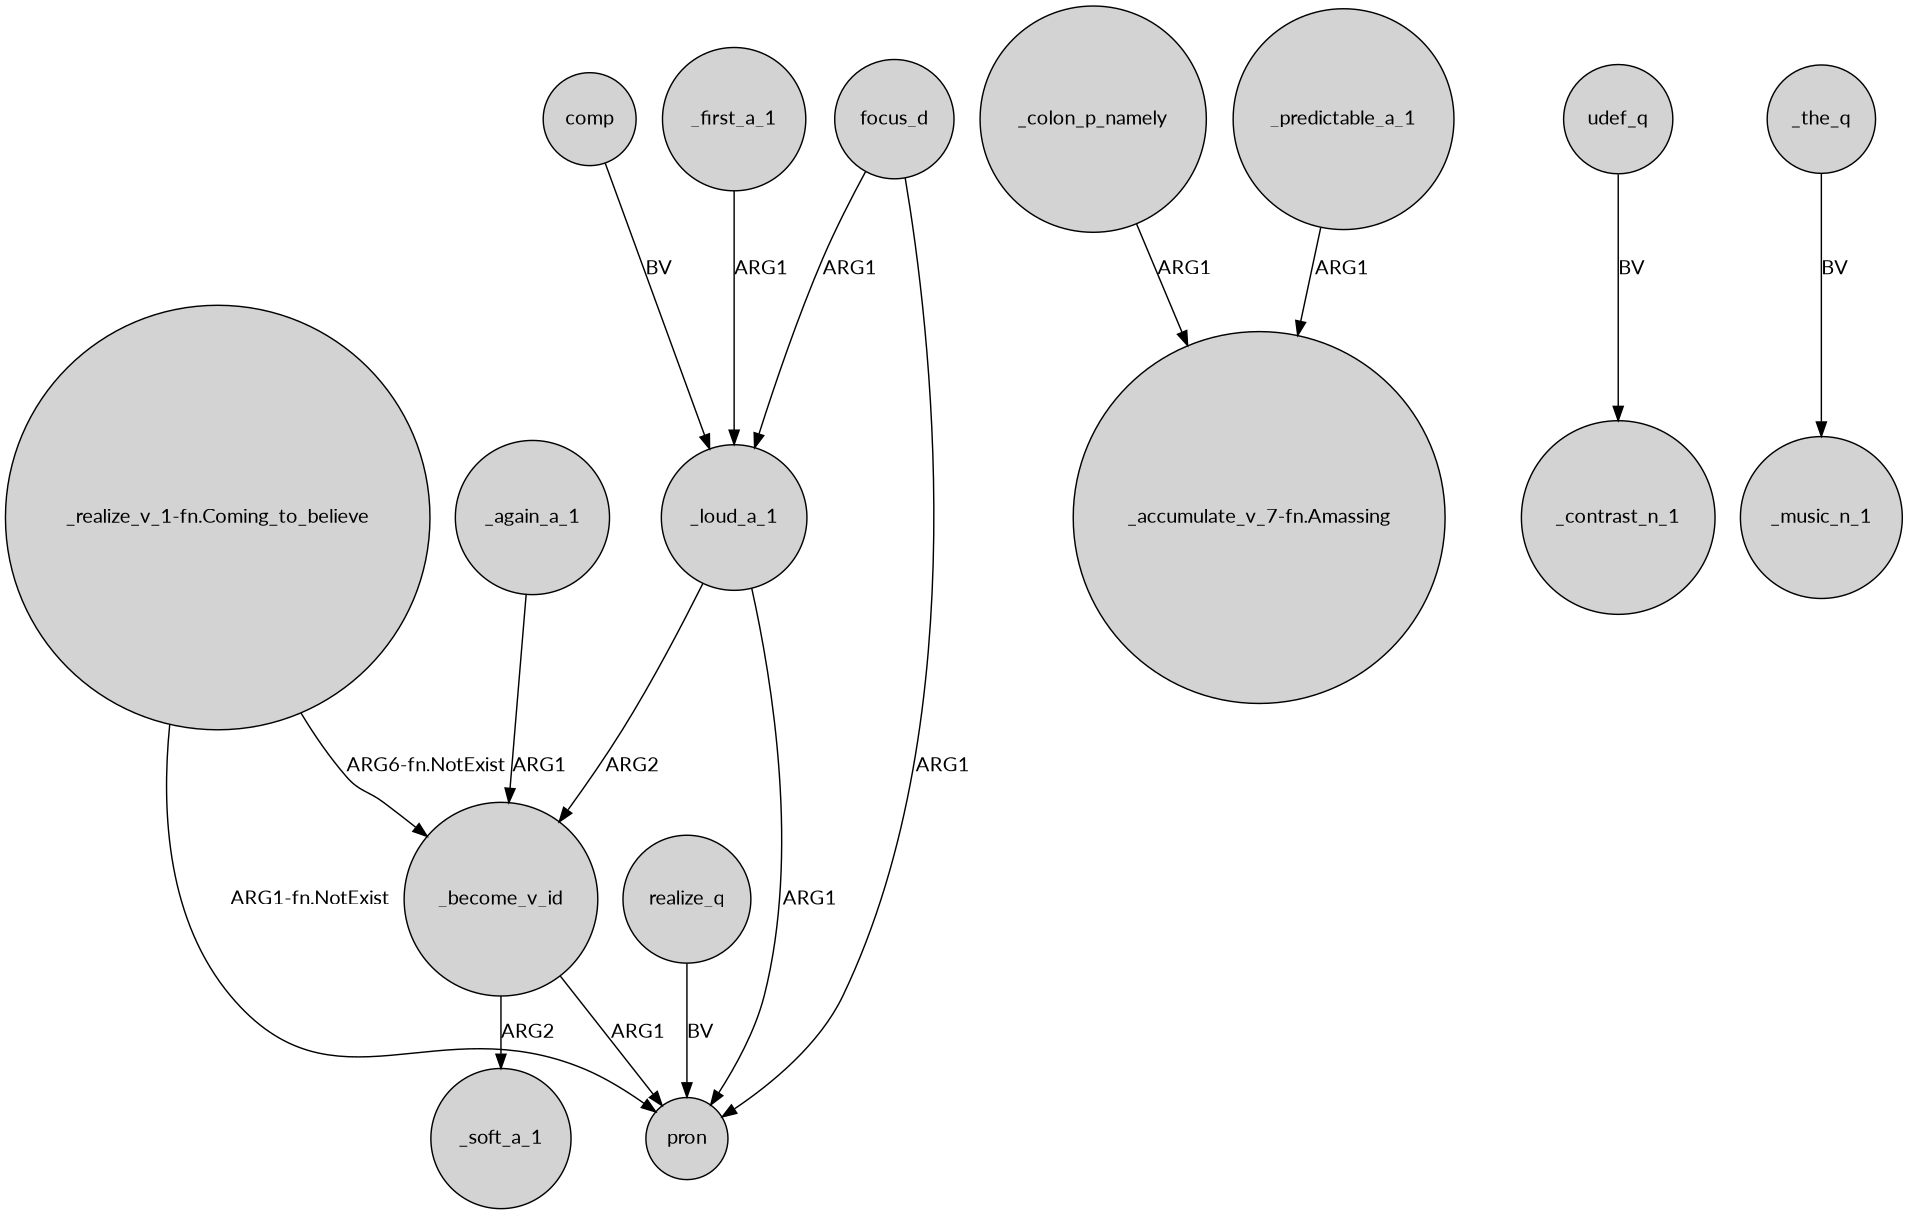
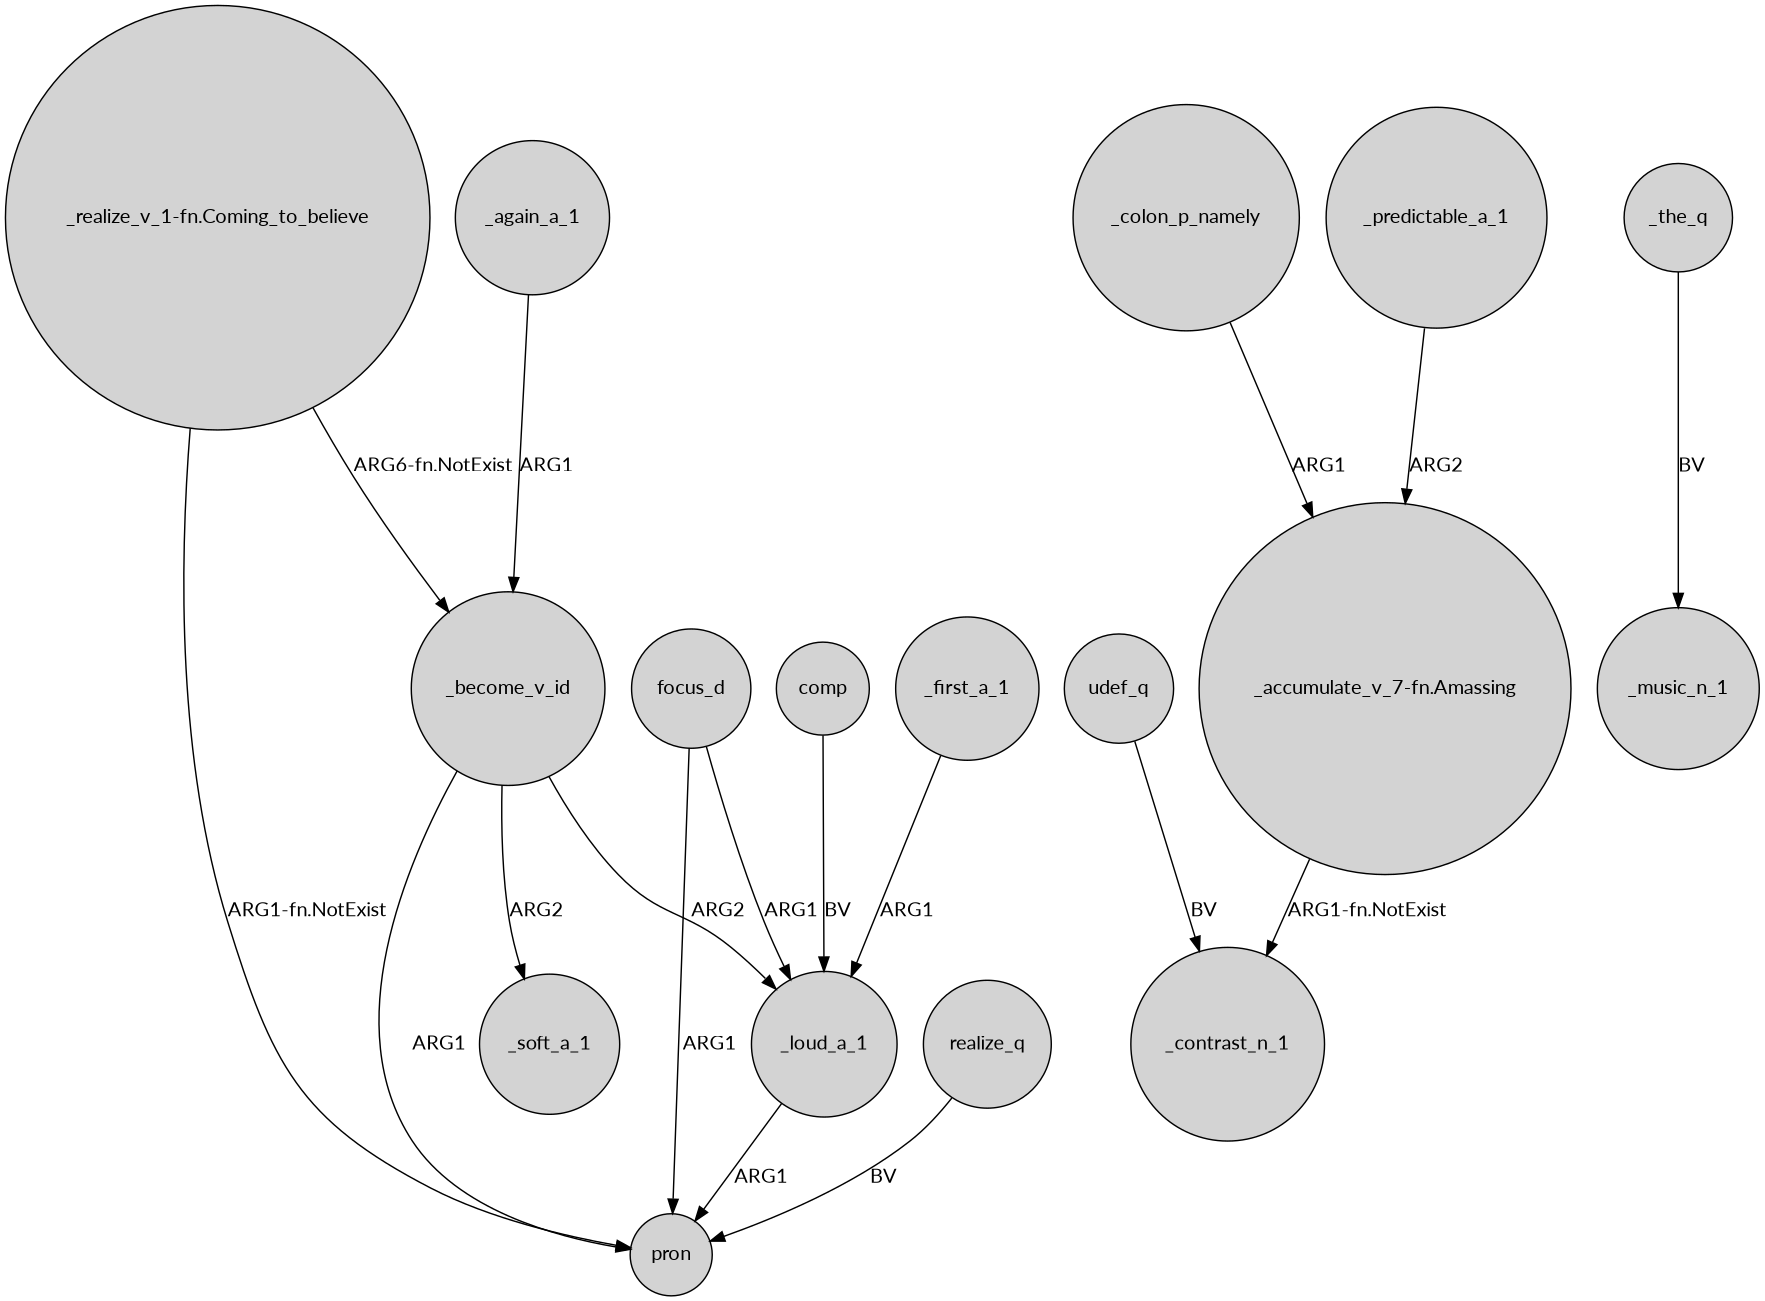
edge "_predictable_a_1" -> "_accumulate_v_7-fn.Amassing": label "ARG1" -> "ARG2"
edge "_loud_a_1" -> "_become_v_id": reversed
edge "_accumulate_v_7-fn.Amassing" -> "_contrast_n_1": added, label "ARG1-fn.NotExist"
